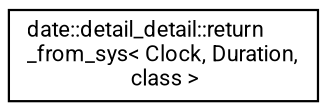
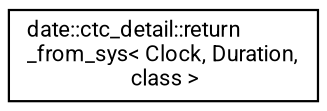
node "date::detail_detail::return _from_sys< Clock, Duration, class >": label "date::detail_detail::return _from_sys< Clock, Duration, class >" -> "date::ctc_detail::return _from_sys< Clock, Duration, class >"
